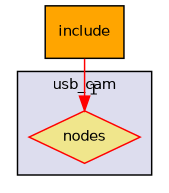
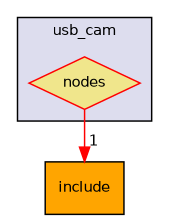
edge "include" -> "nodes": reversed
